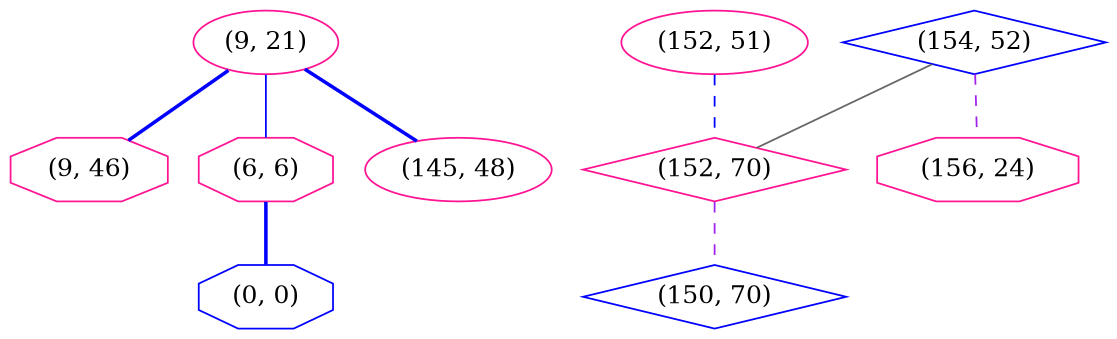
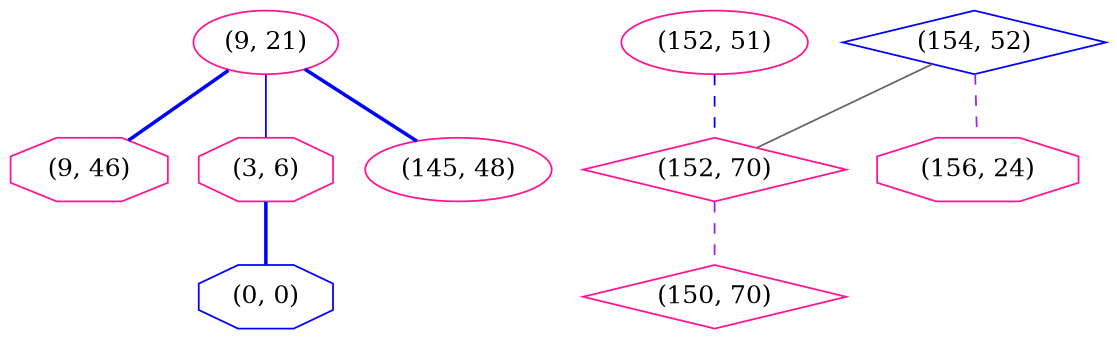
node "(6, 6)": label "(6, 6)" -> "(3, 6)"
node "(150, 70)": color blue -> deeppink
